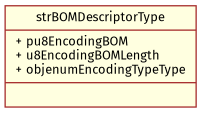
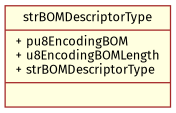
node "strBOMDescriptorType": text "+ objenumEncodingTypeType" -> "+ strBOMDescriptorType"
